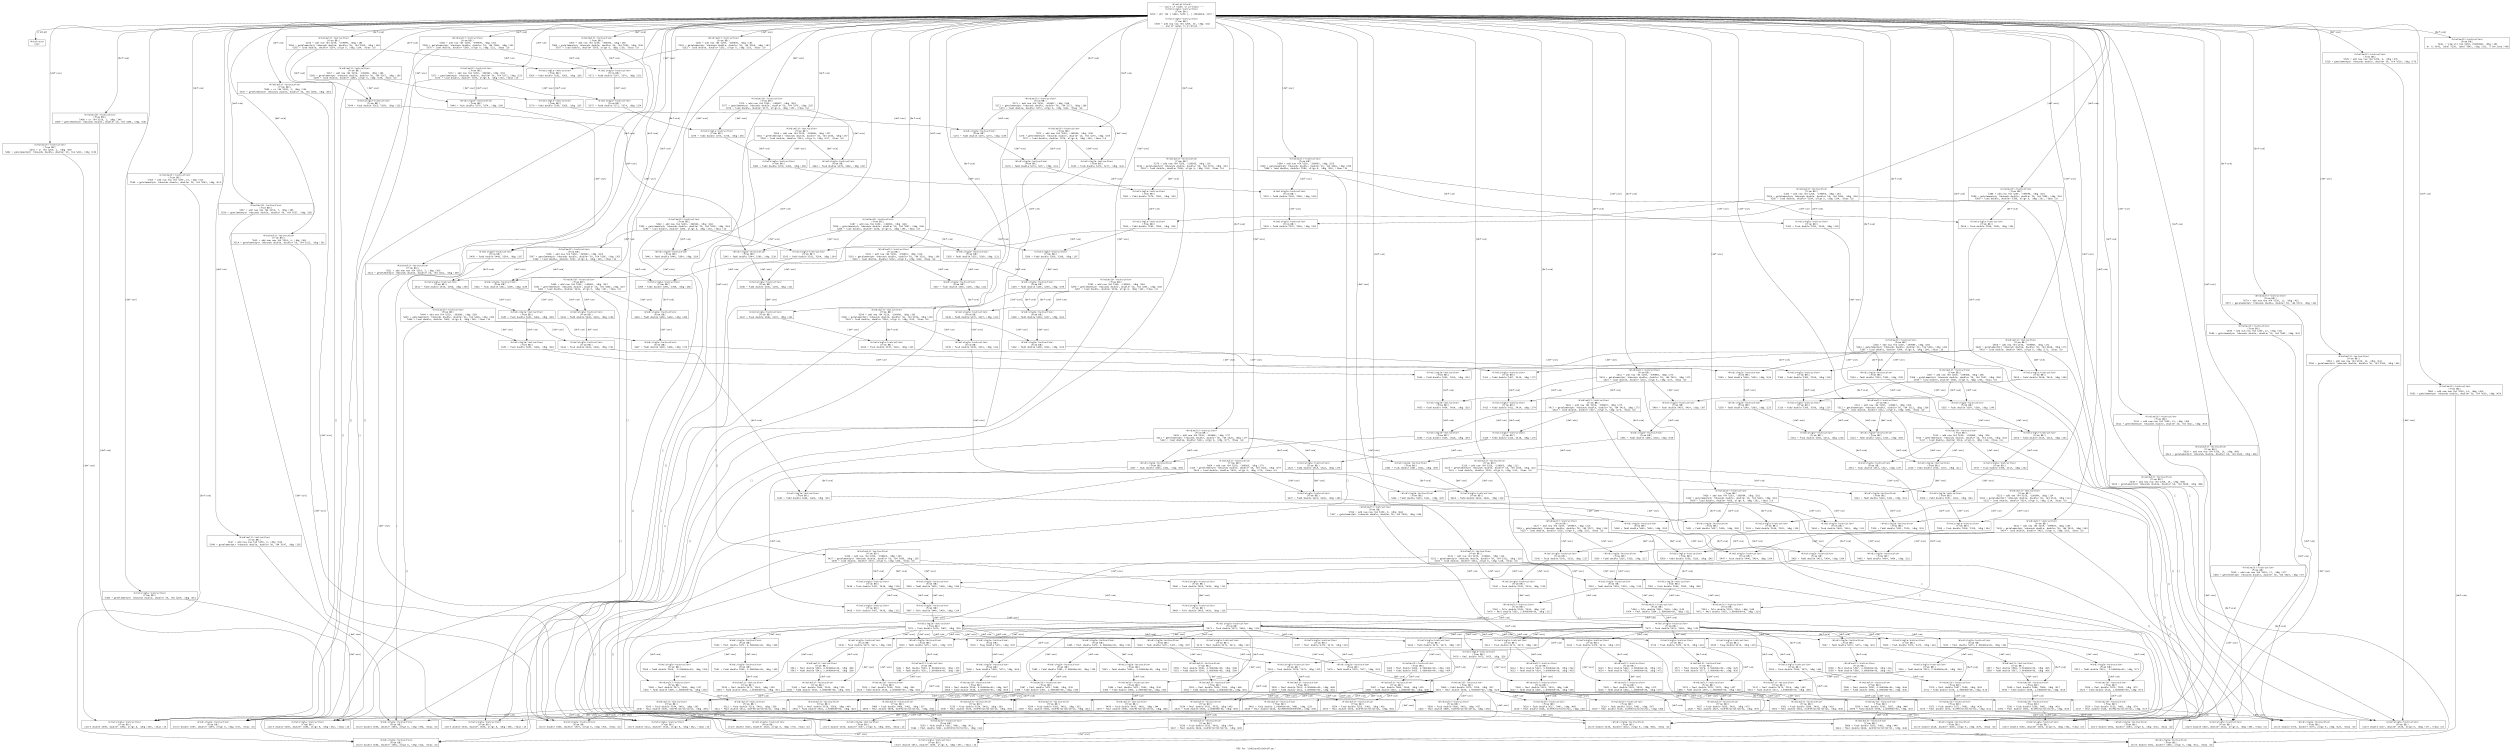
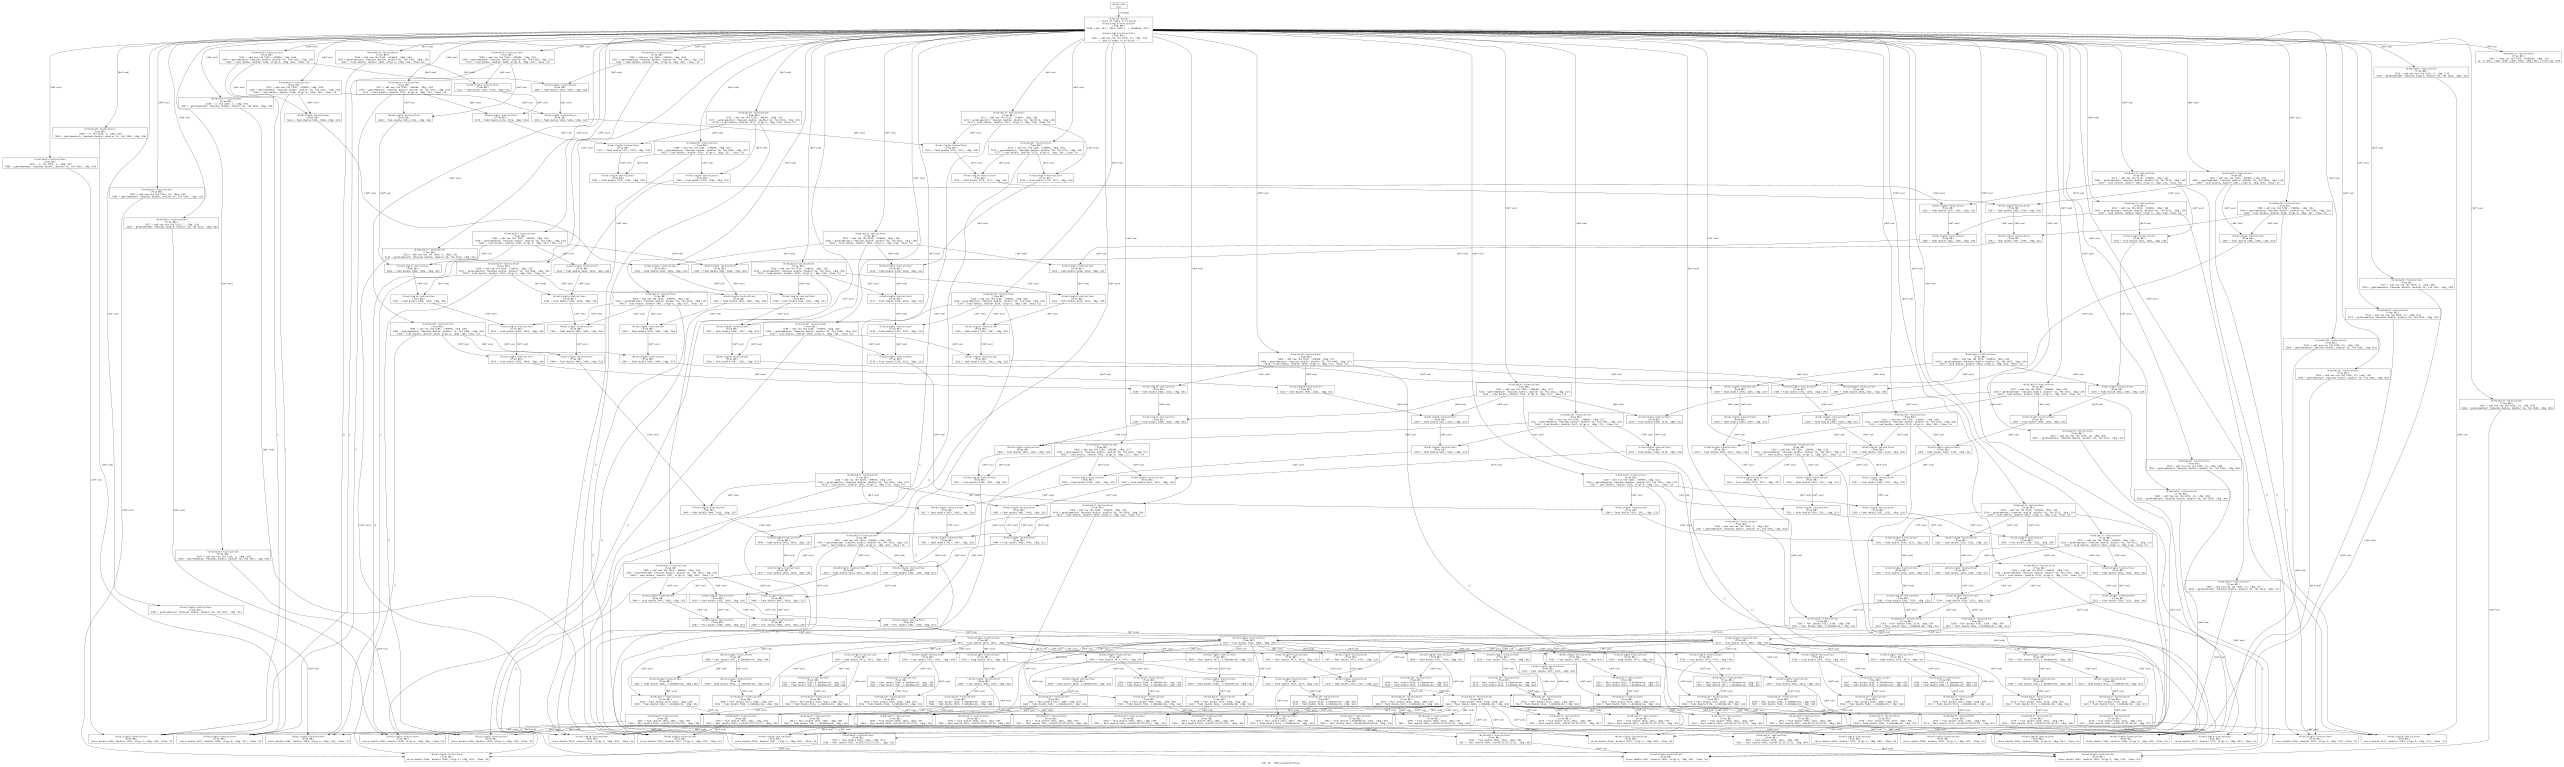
edge "<kind:pi-block>" -> "<kind:root>": reversed
